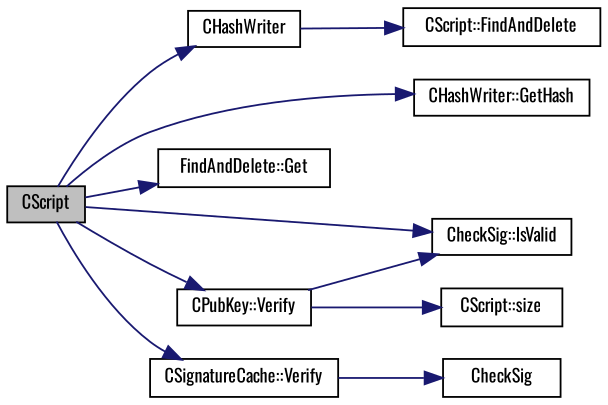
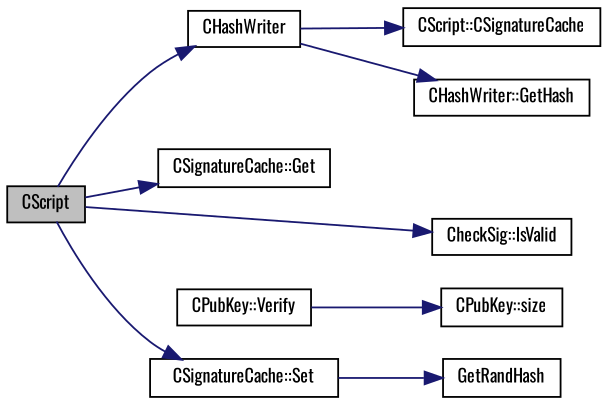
node "CScript::FindAndDelete": label "CScript::FindAndDelete" -> "CScript::CSignatureCache"
edge "CScript" -> "CHashWriter::GetHash": now "CHashWriter" -> "CHashWriter::GetHash"
node "FindAndDelete::Get": label "FindAndDelete::Get" -> "CSignatureCache::Get"
edge "CScript" -> "CPubKey::Verify": removed
edge "CPubKey::Verify" -> "CheckSig::IsValid": removed
node "CScript::size": label "CScript::size" -> "CPubKey::size"
node "CSignatureCache::Verify": label "CSignatureCache::Verify" -> "CSignatureCache::Set"
node "CheckSig": label "CheckSig" -> "GetRandHash"
